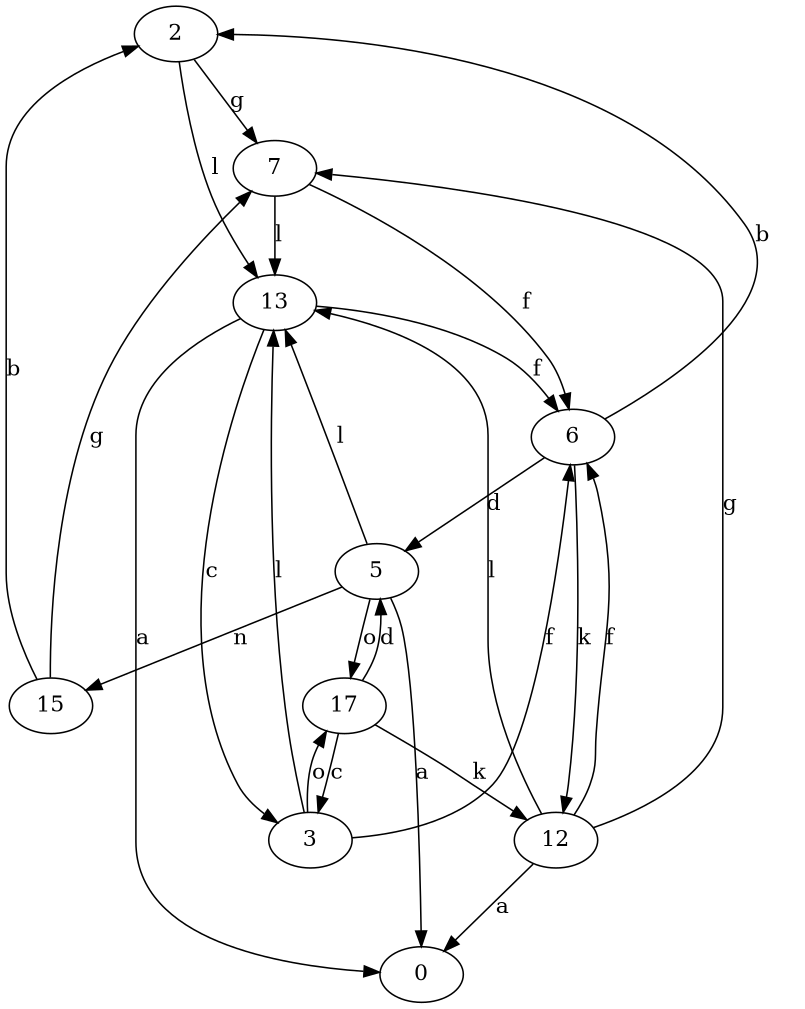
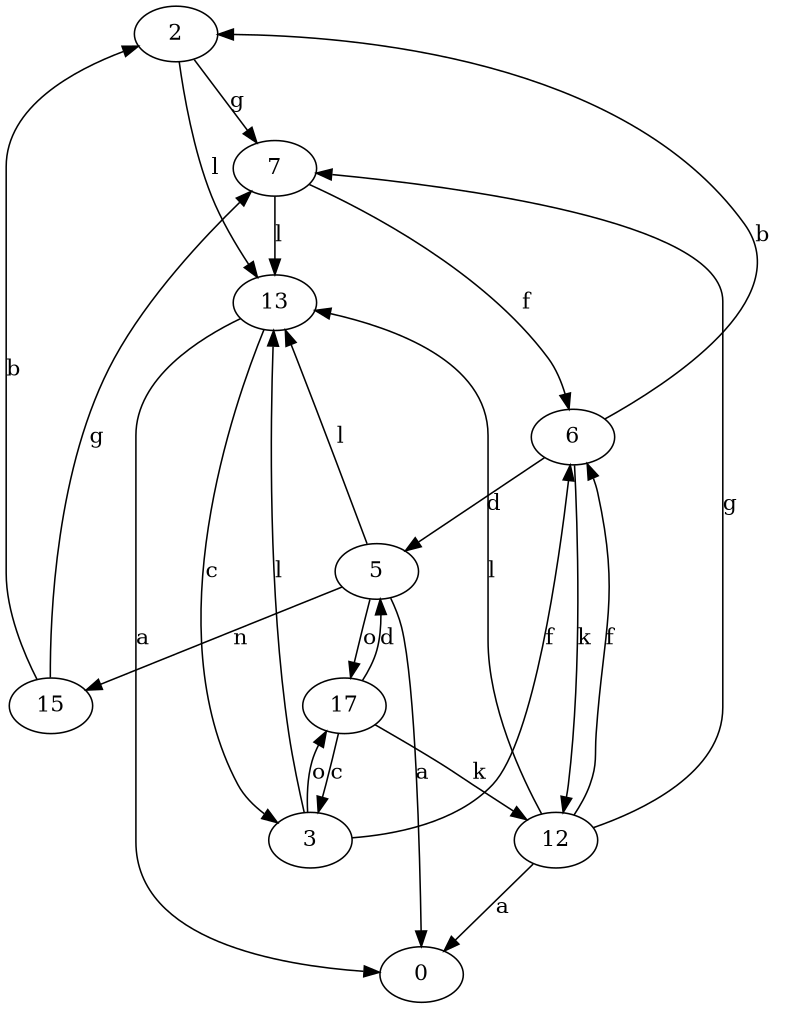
edge "13" -> "6": removed, label "f"
